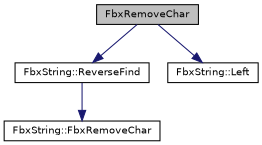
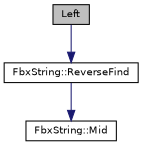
node "FbxRemoveChar": label "FbxRemoveChar" -> "Left"
node "FbxString::Left": removed
node "FbxString::FbxRemoveChar": label "FbxString::FbxRemoveChar" -> "FbxString::Mid"
